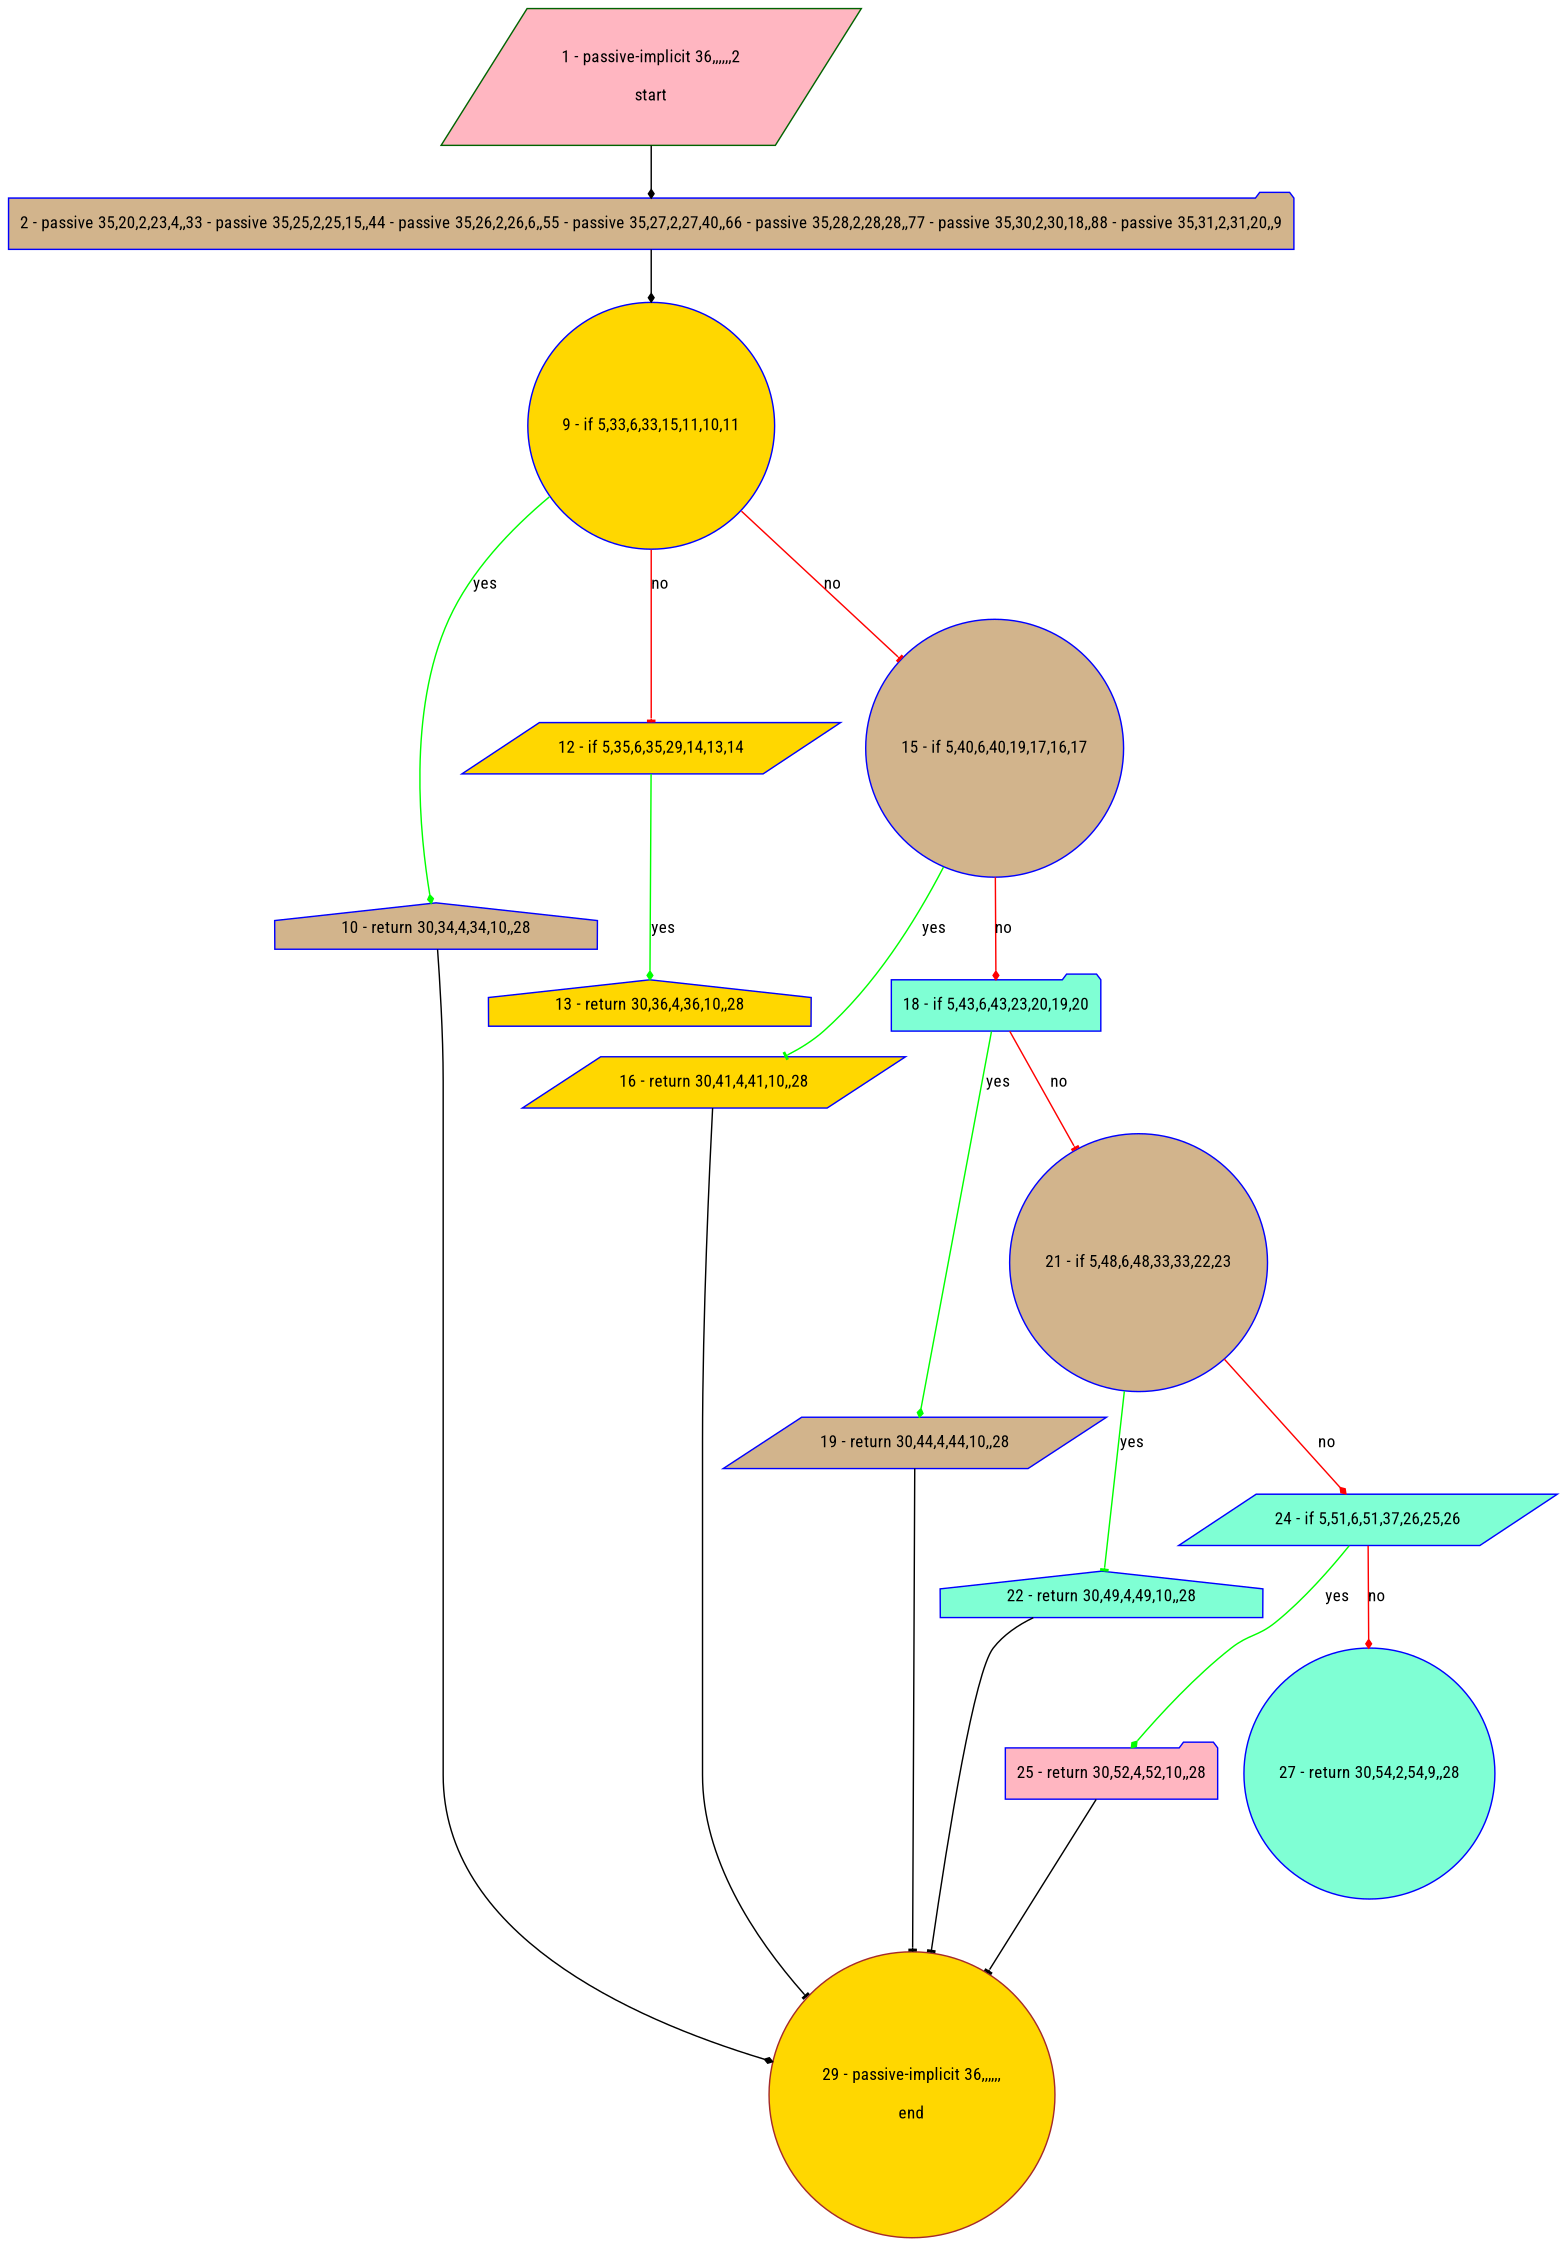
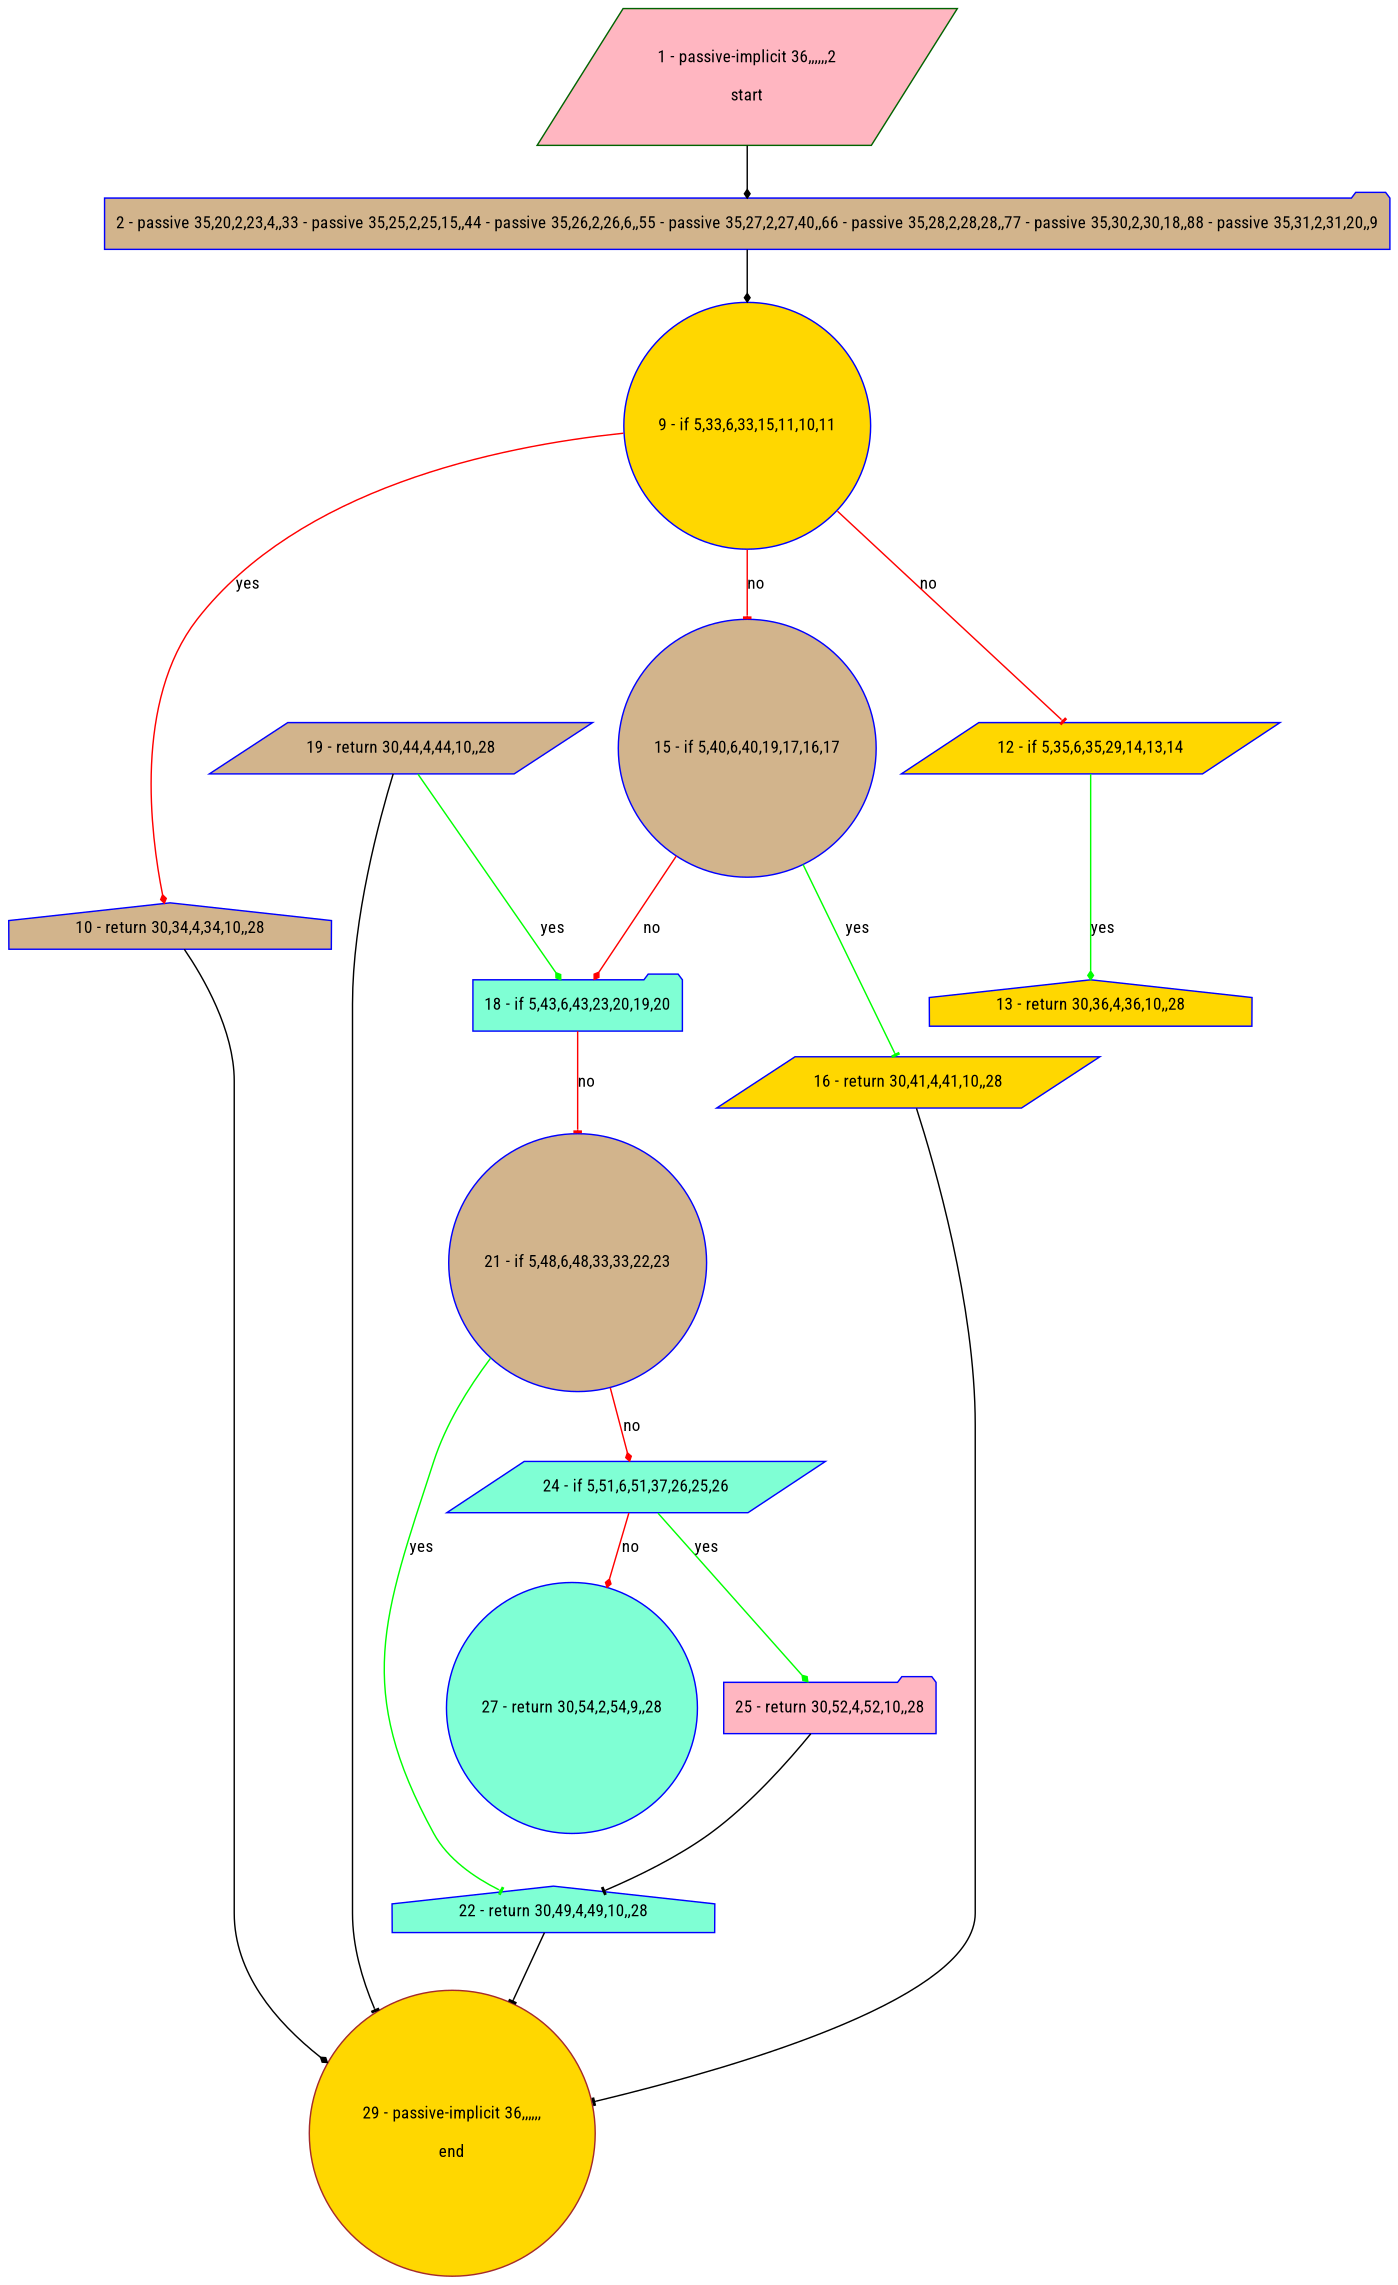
edge "9 - if 5,33,6,33,15,11,10,11" -> "10 - return 30,34,4,34,10,,28": color #00ff00 -> #ff0000
edge "18 - if 5,43,6,43,23,20,19,20" -> "19 - return 30,44,4,44,10,,28": reversed
edge "25 - return 30,52,4,52,10,,28" -> "29 - passive-implicit 36,,,,,, end": now "25 - return 30,52,4,52,10,,28" -> "22 - return 30,49,4,49,10,,28"
